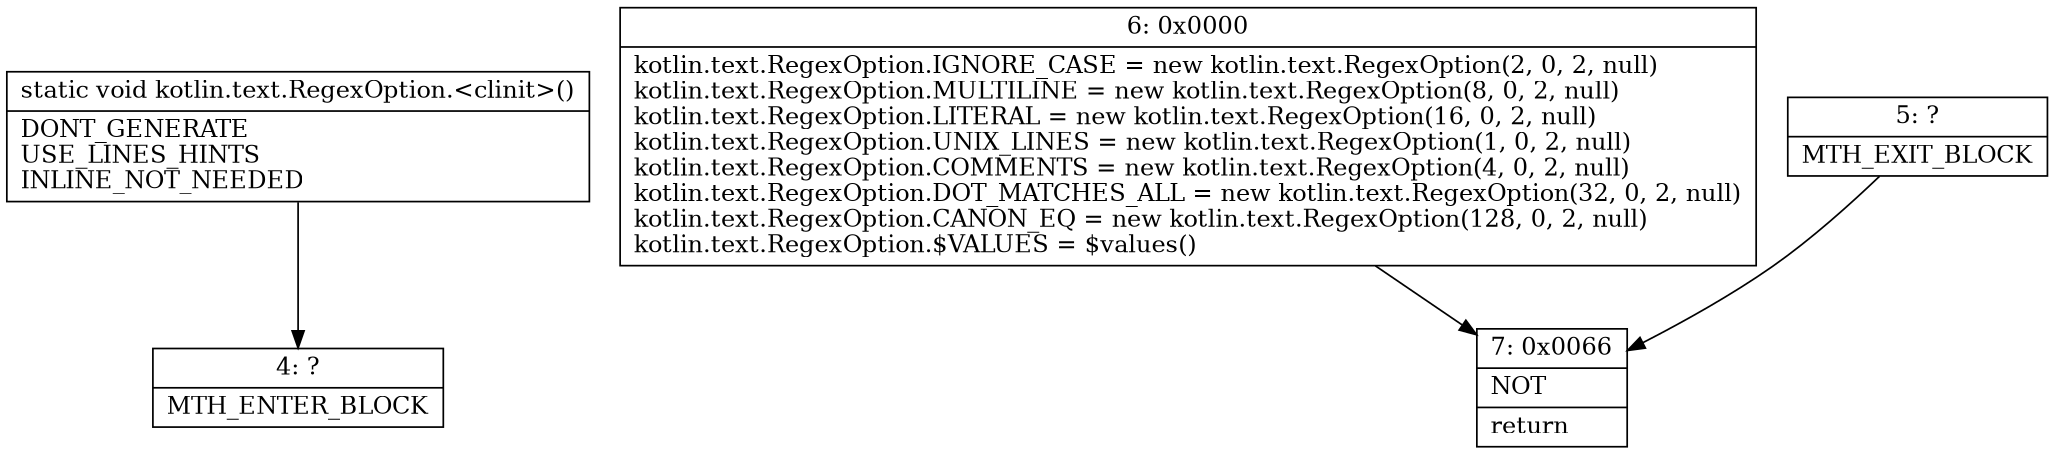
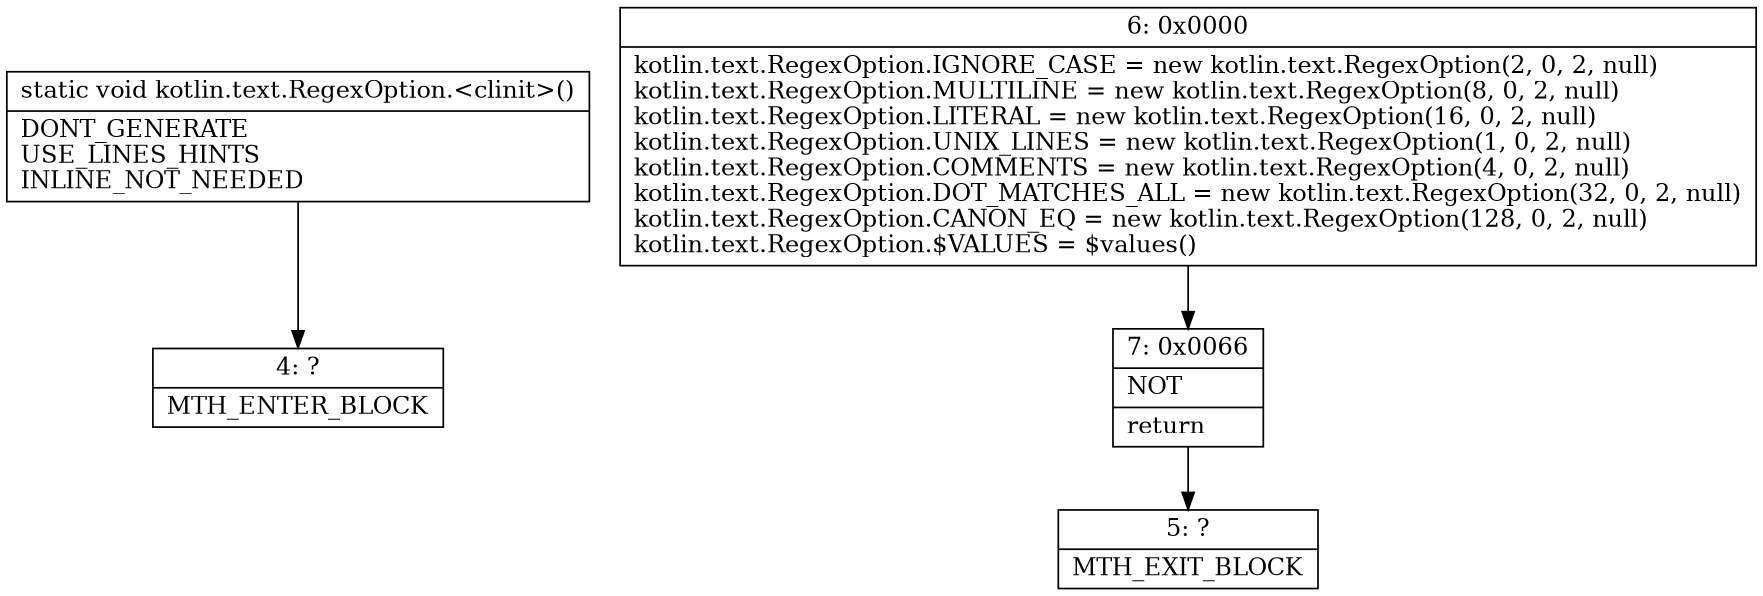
edge "5: ?" -> "7: 0x0066": reversed
